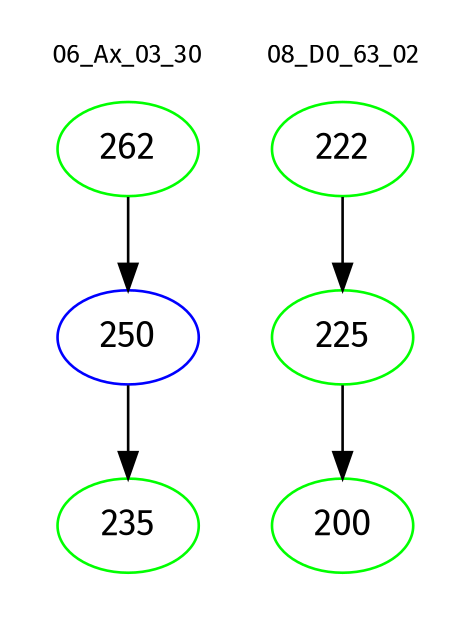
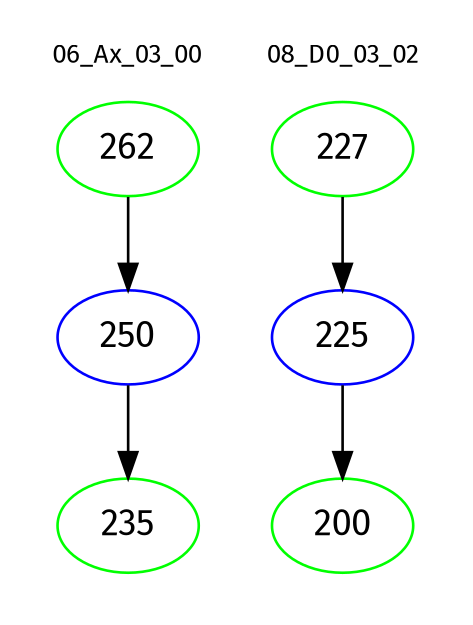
cluster "06_Ax_03_30": label "06_Ax_03_30" -> "06_Ax_03_00"
cluster "08_D0_63_02": label "08_D0_63_02" -> "08_D0_03_02"
node "222": label "222" -> "227"
node "225": color green -> blue
